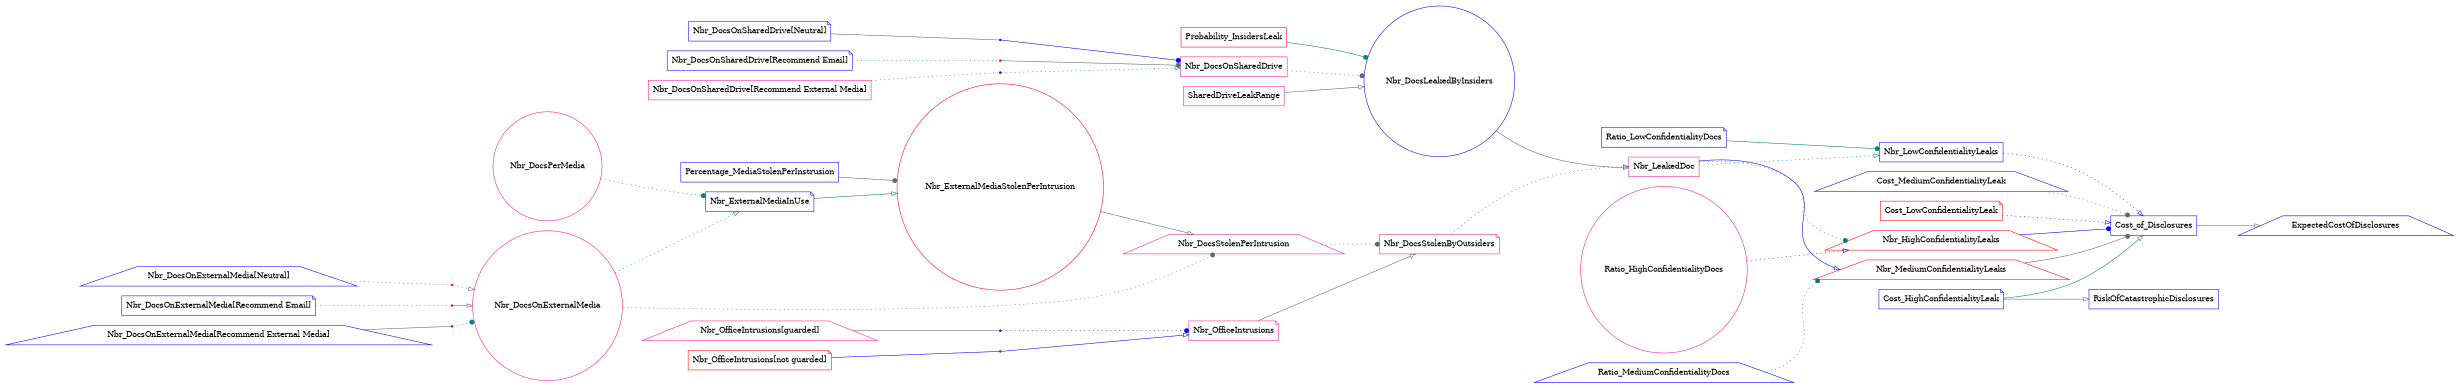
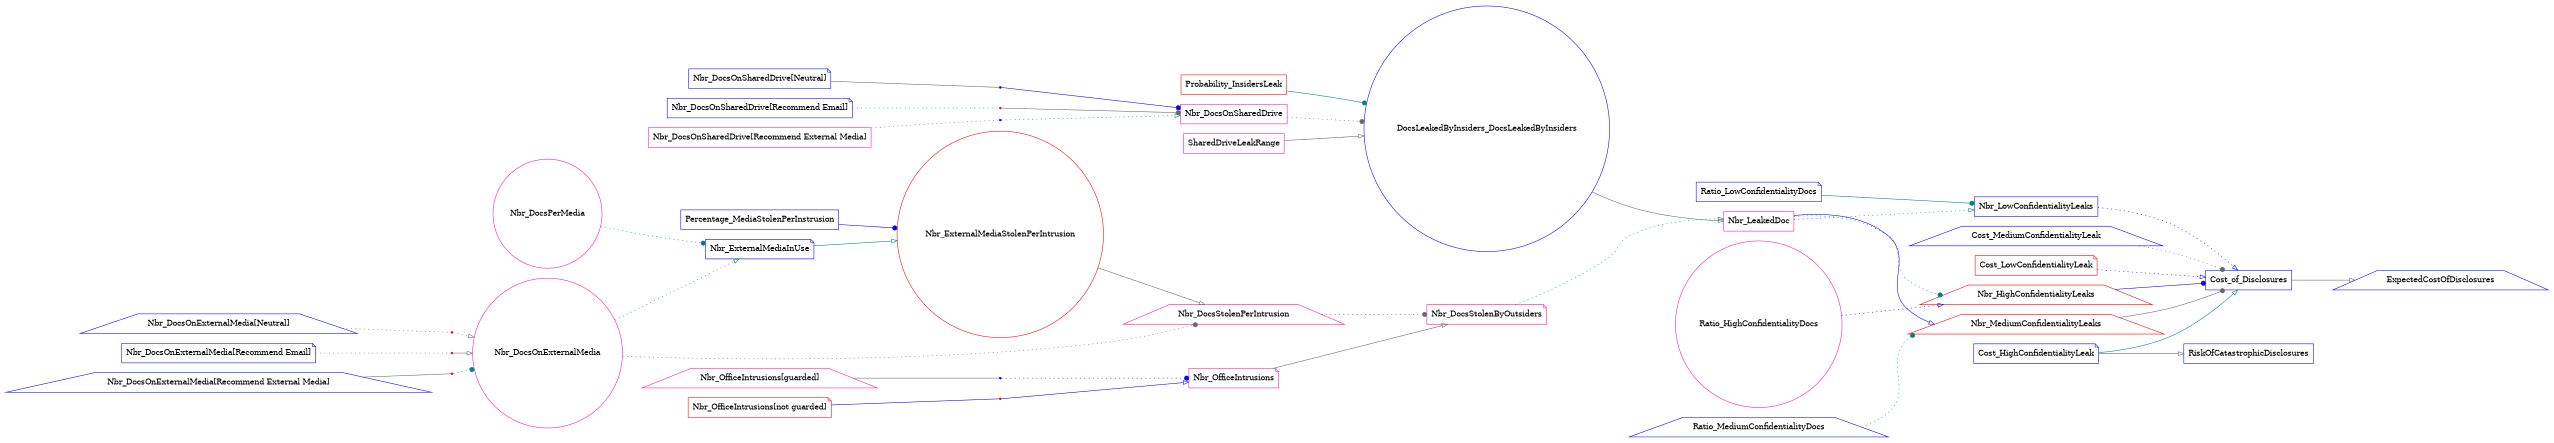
node "Nbr_DocsLeakedByInsiders": label "Nbr_DocsLeakedByInsiders" -> "DocsLeakedByInsiders_DocsLeakedByInsiders"
edge "Percentage_MediaStolenPerInstrusion" -> "Nbr_ExternalMediaStolenPerIntrusion": color gray40 -> blue
